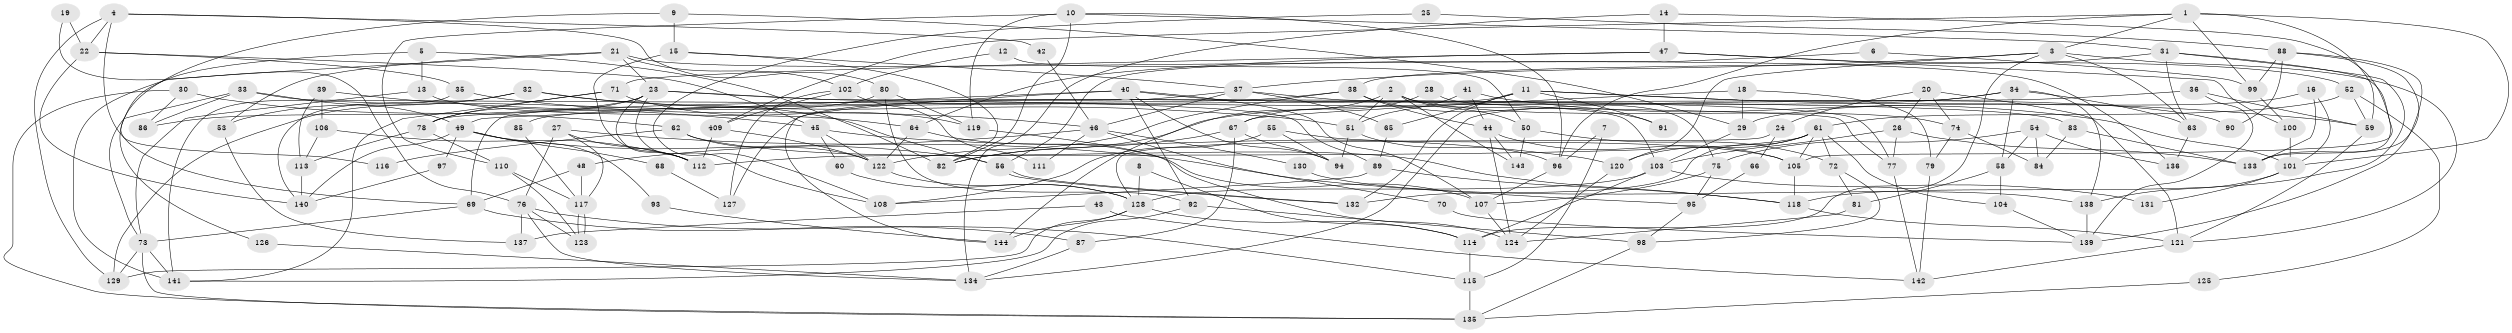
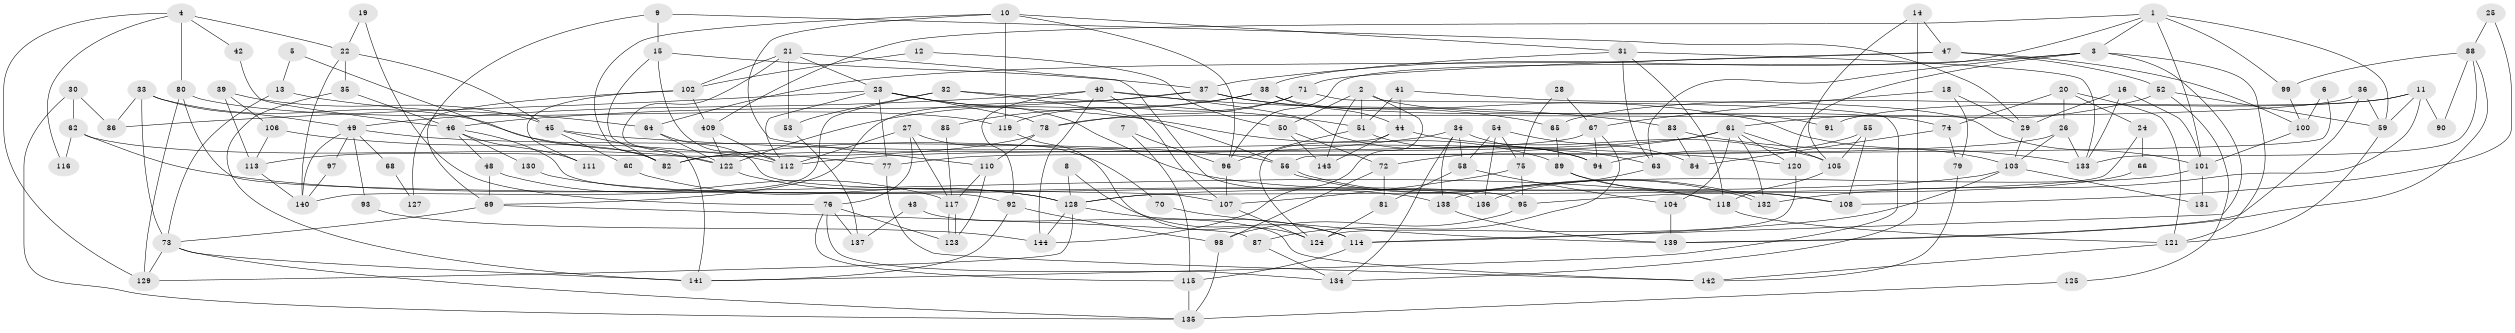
edge "6" -- "99": now "6" -- "100"
edge "11" -- "127": removed
node "126": removed
